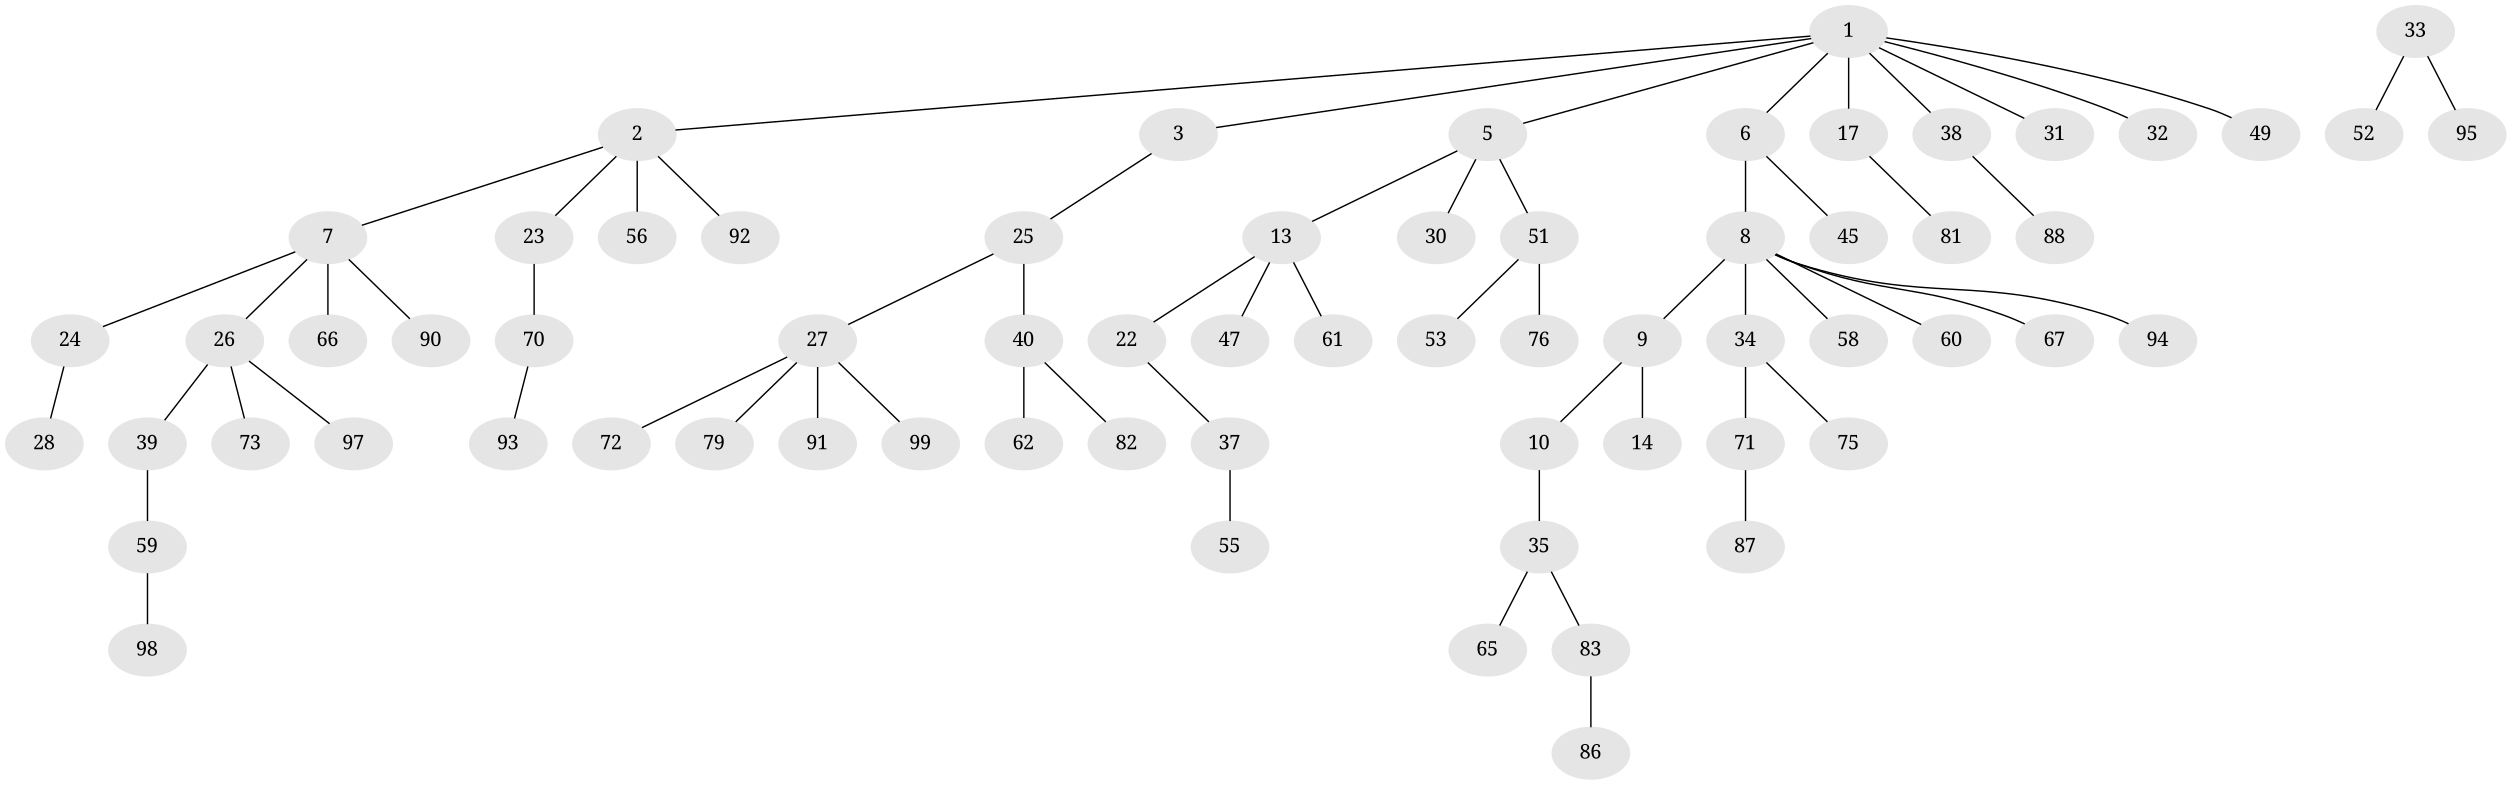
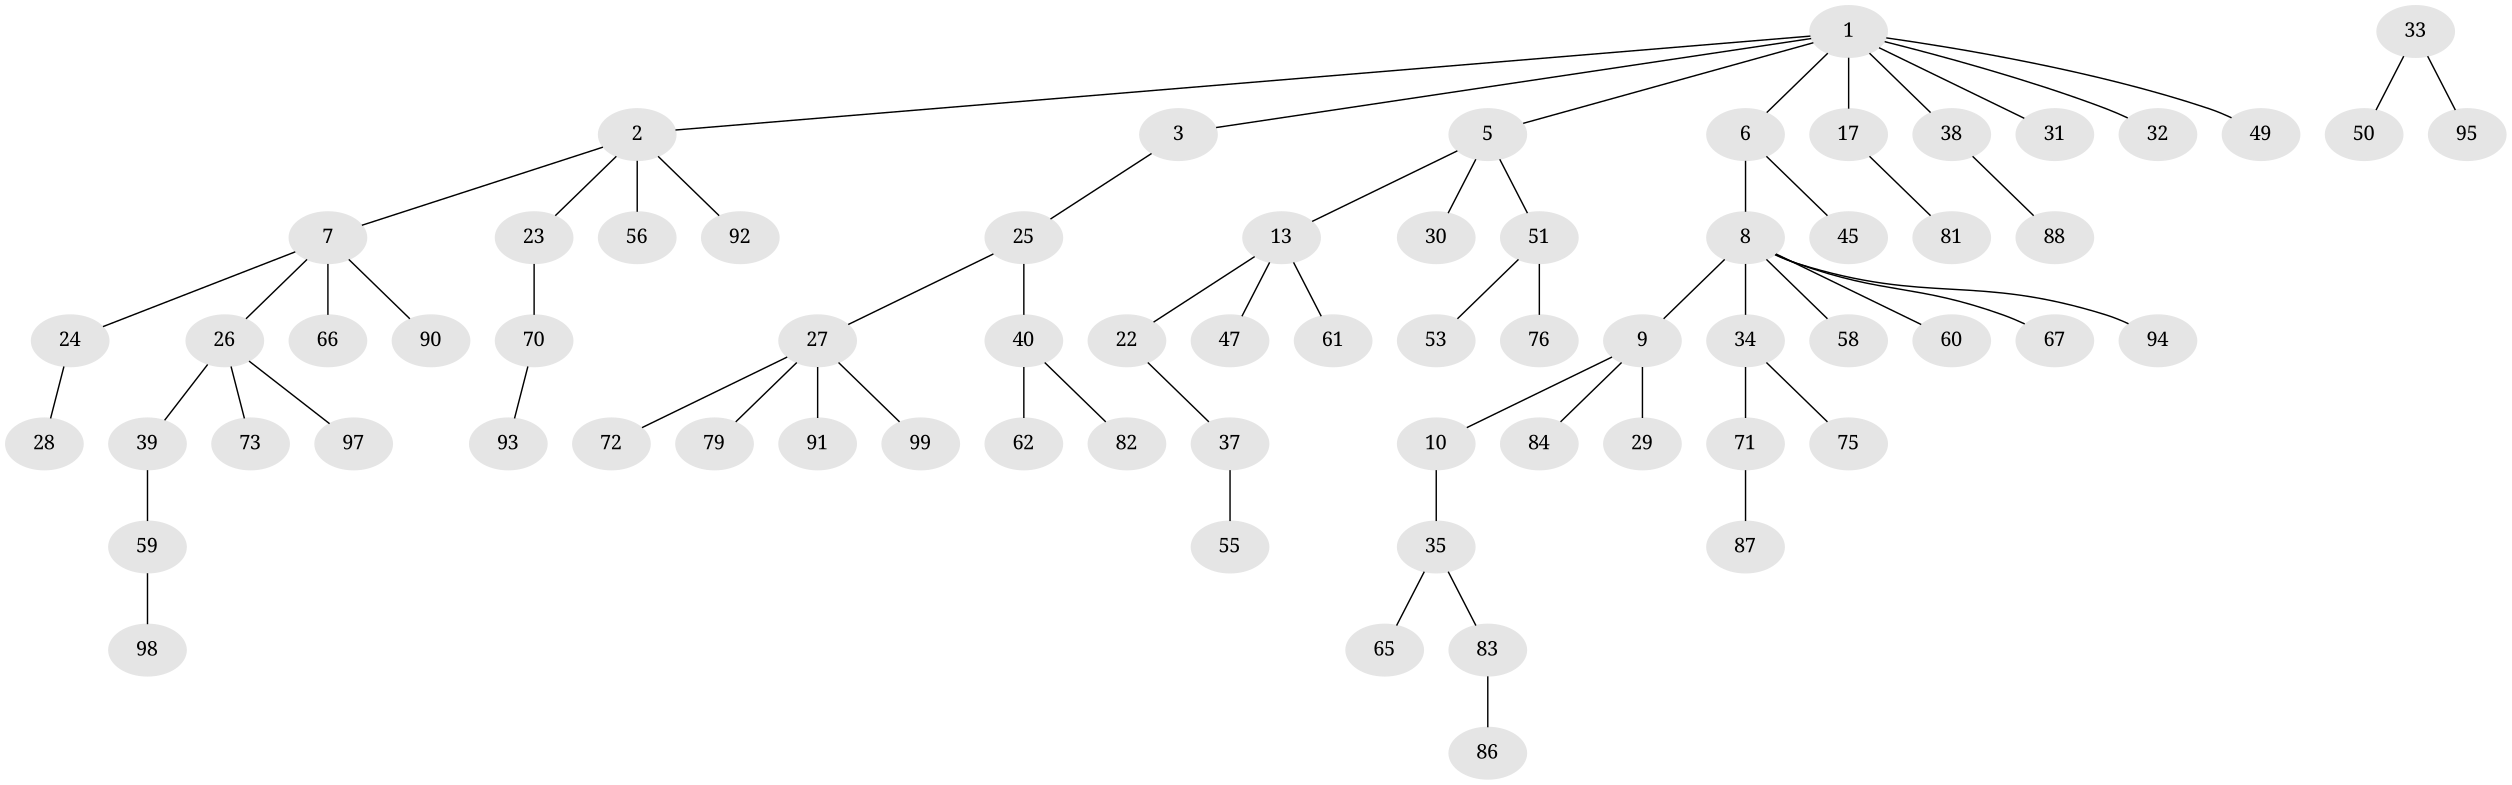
node "52": label "52" -> "50"
node "29": added
node "14": label "14" -> "84"
